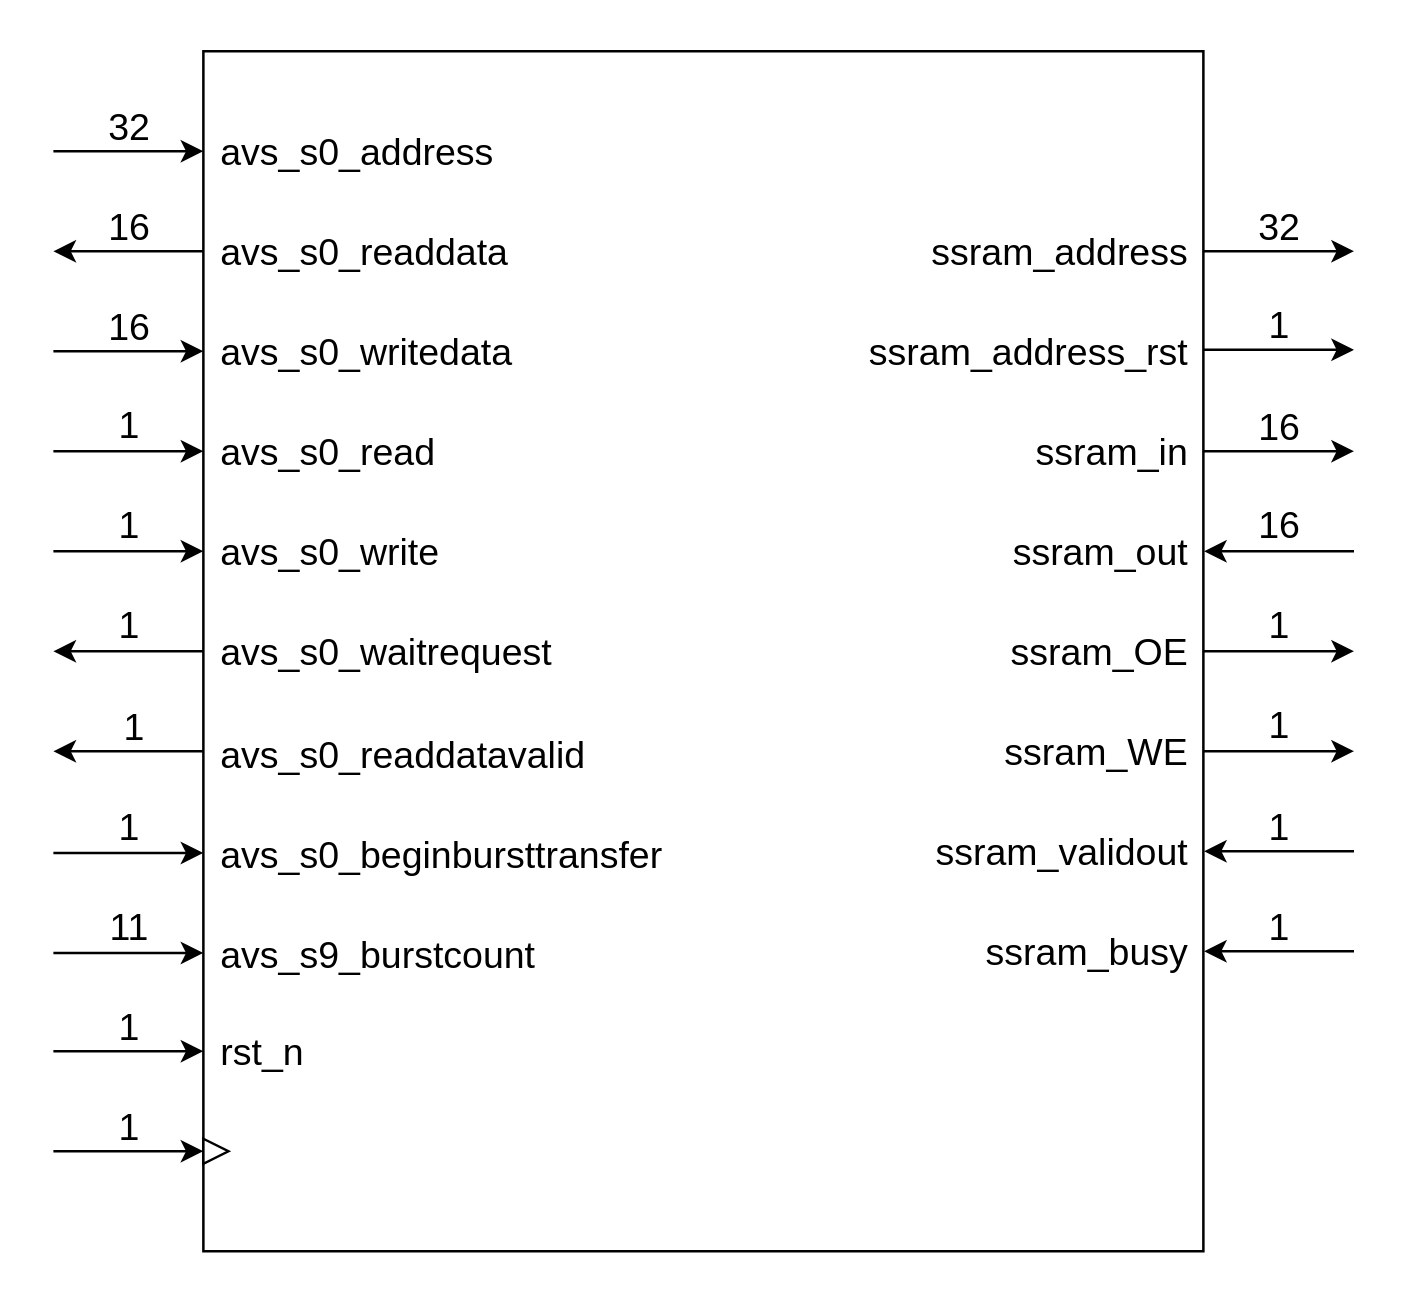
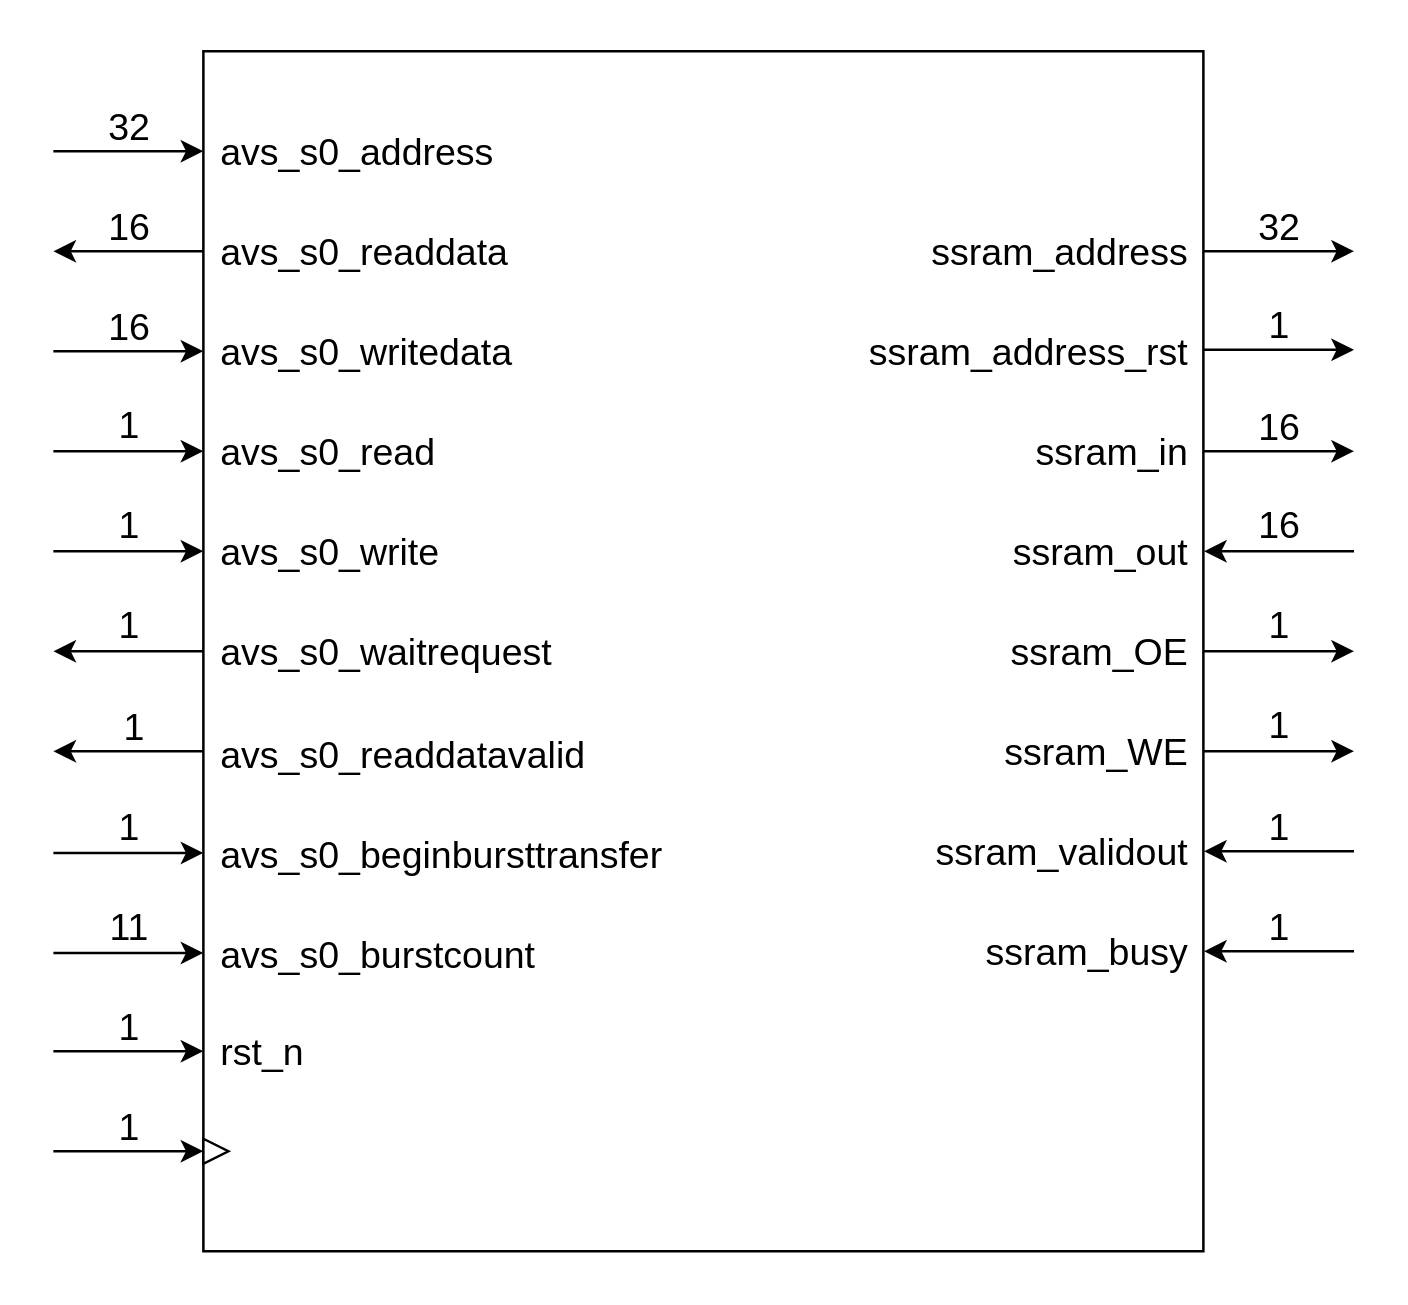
node "avs_s9_burstcount": label "avs_s9_burstcount" -> "avs_s0_burstcount"
